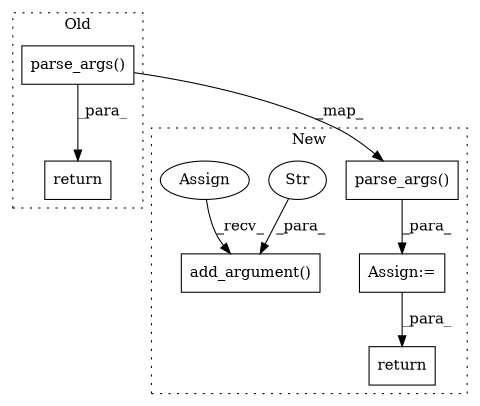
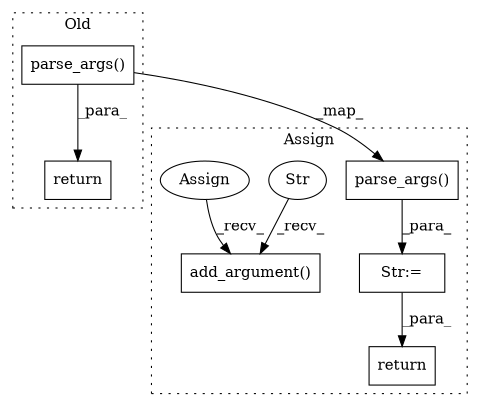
cluster "New": label "New" -> "Assign"
edge "Str" -> "add_argument()": label "_para_" -> "_recv_"
node "Assign:=": label "Assign:=" -> "Str:="
